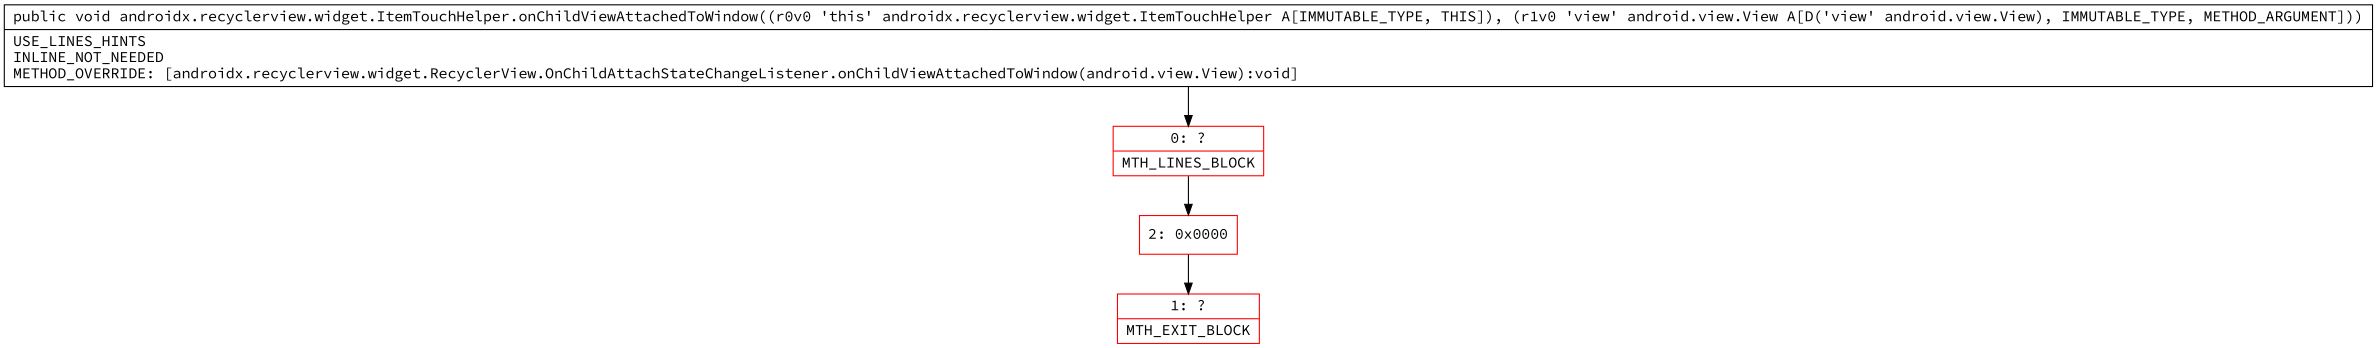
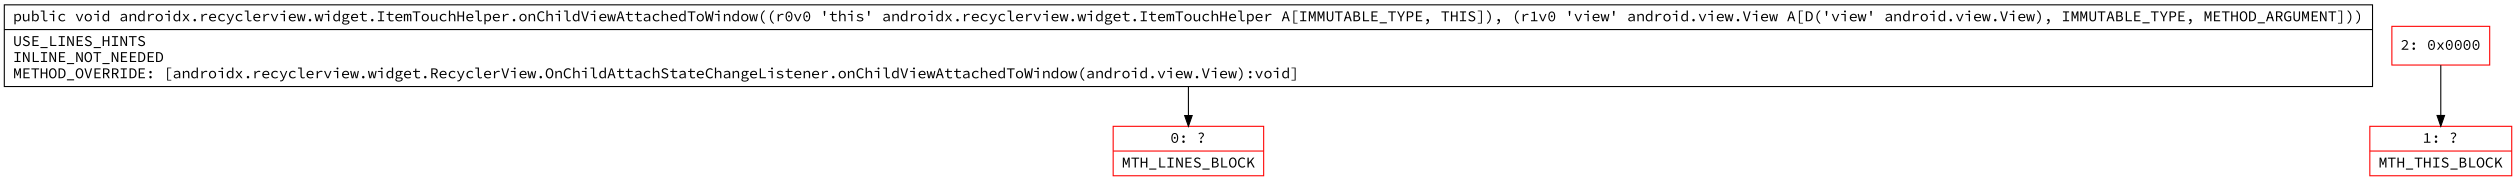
edge "0: ?" -> "2: 0x0000": removed
node "1: ?": text "MTH_EXIT_BLOCK" -> "MTH_THIS_BLOCK"
